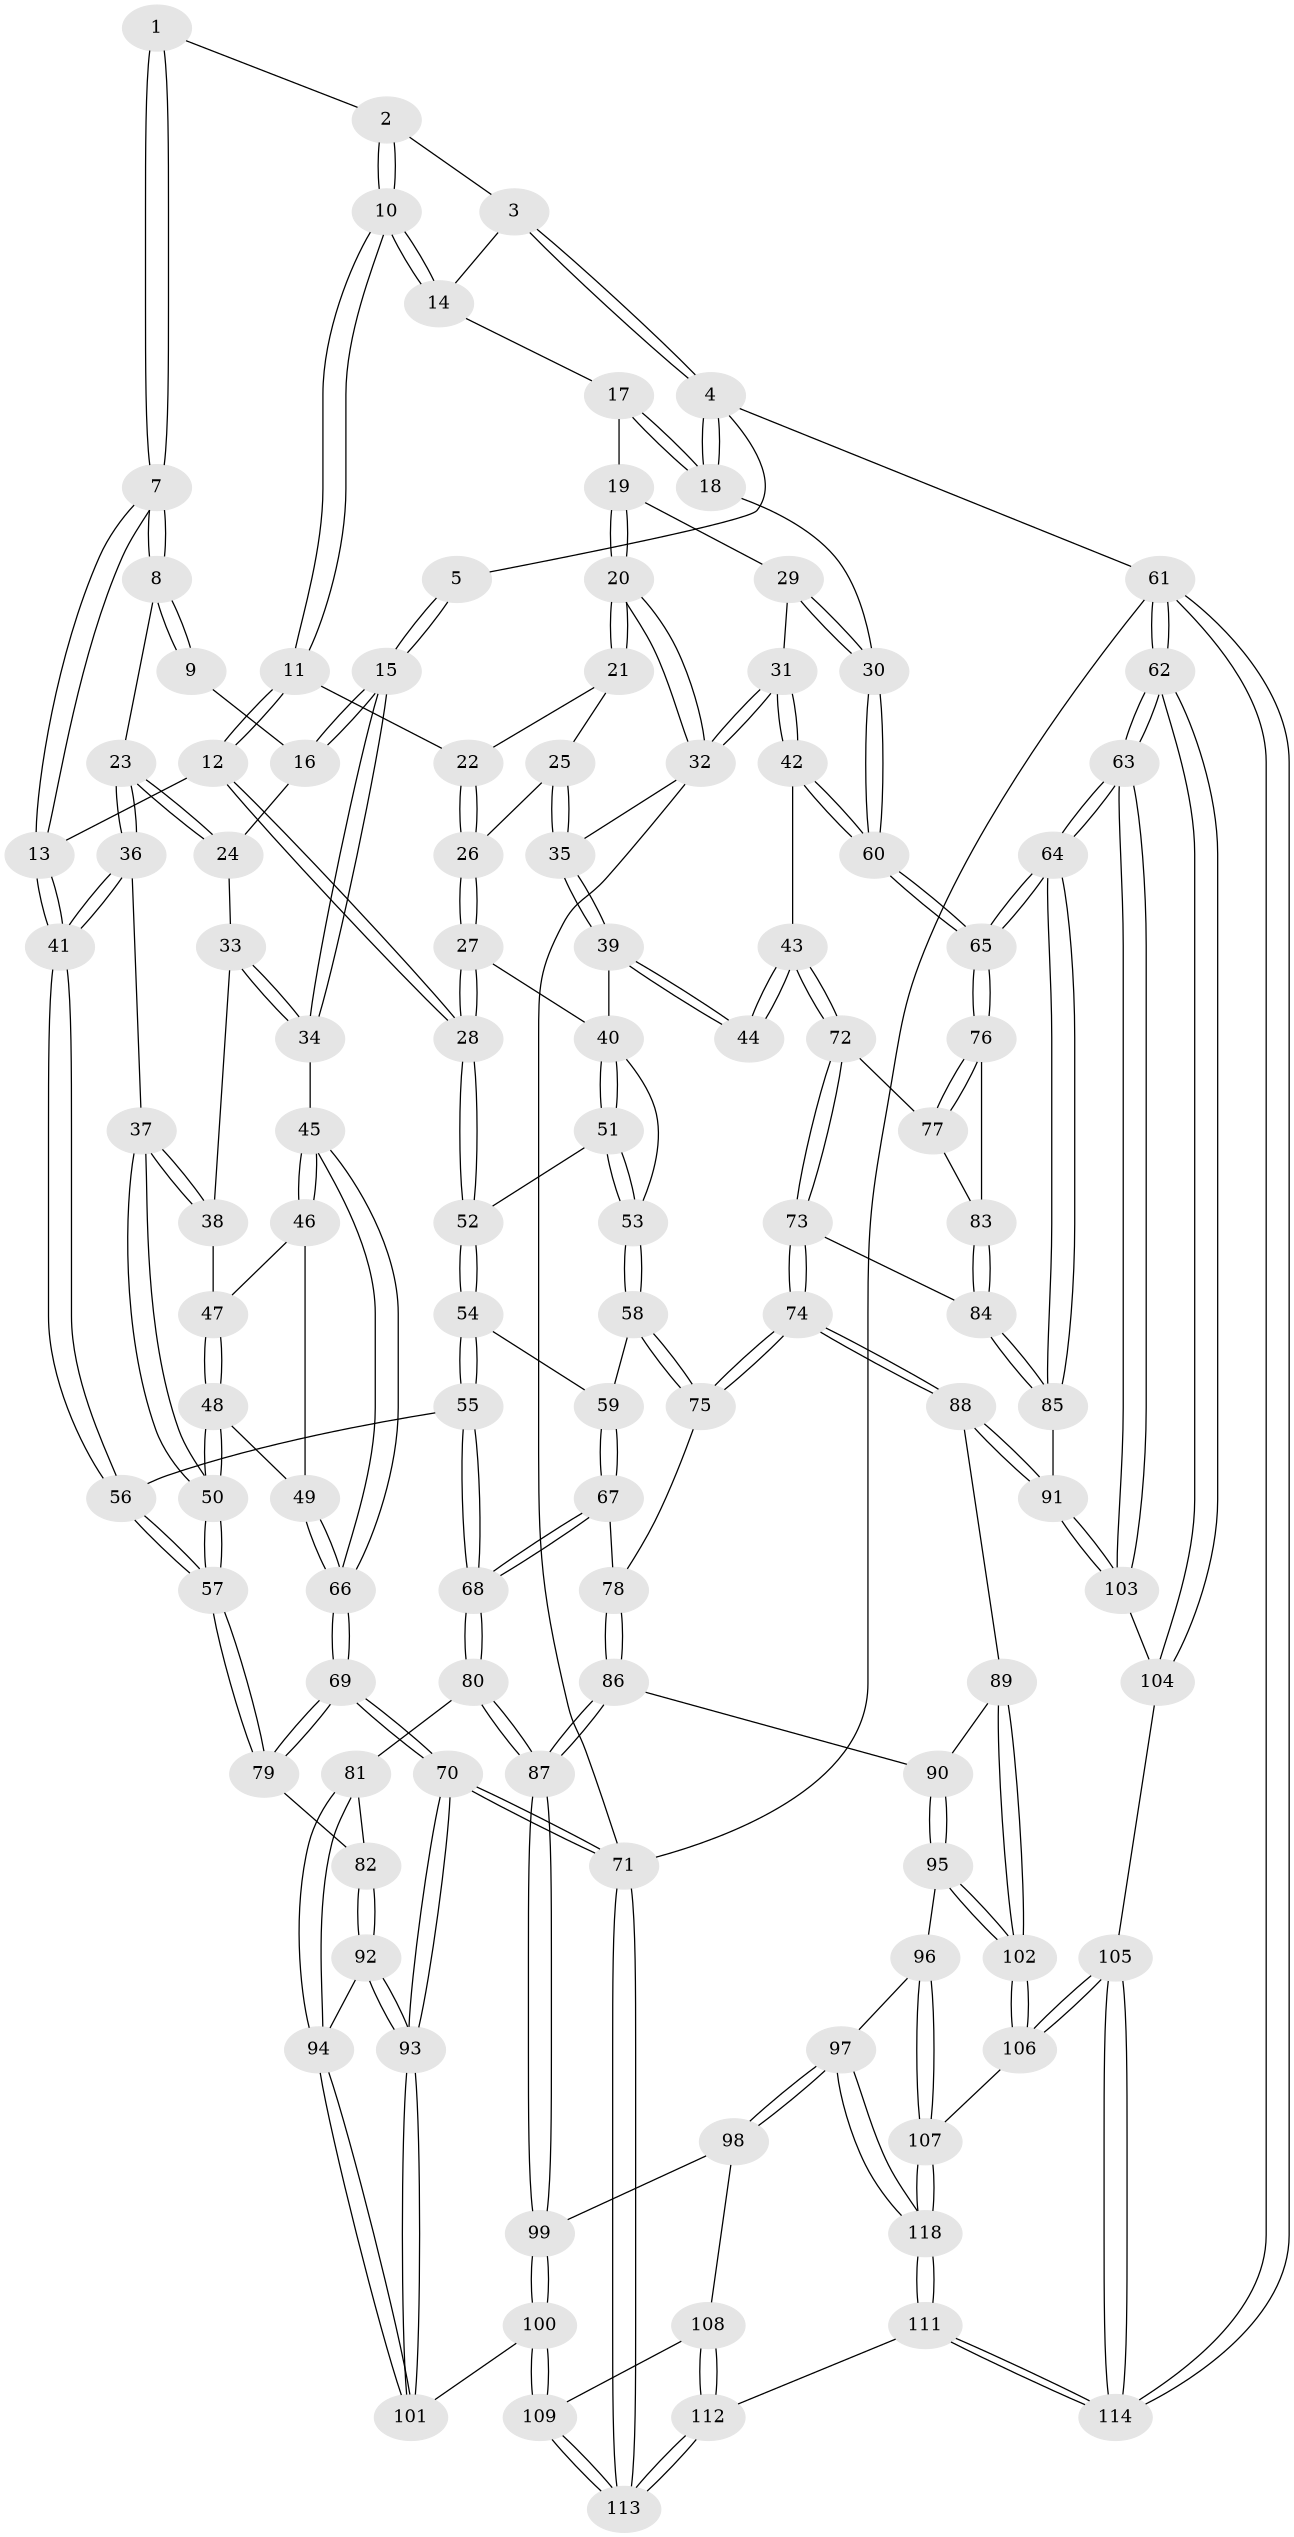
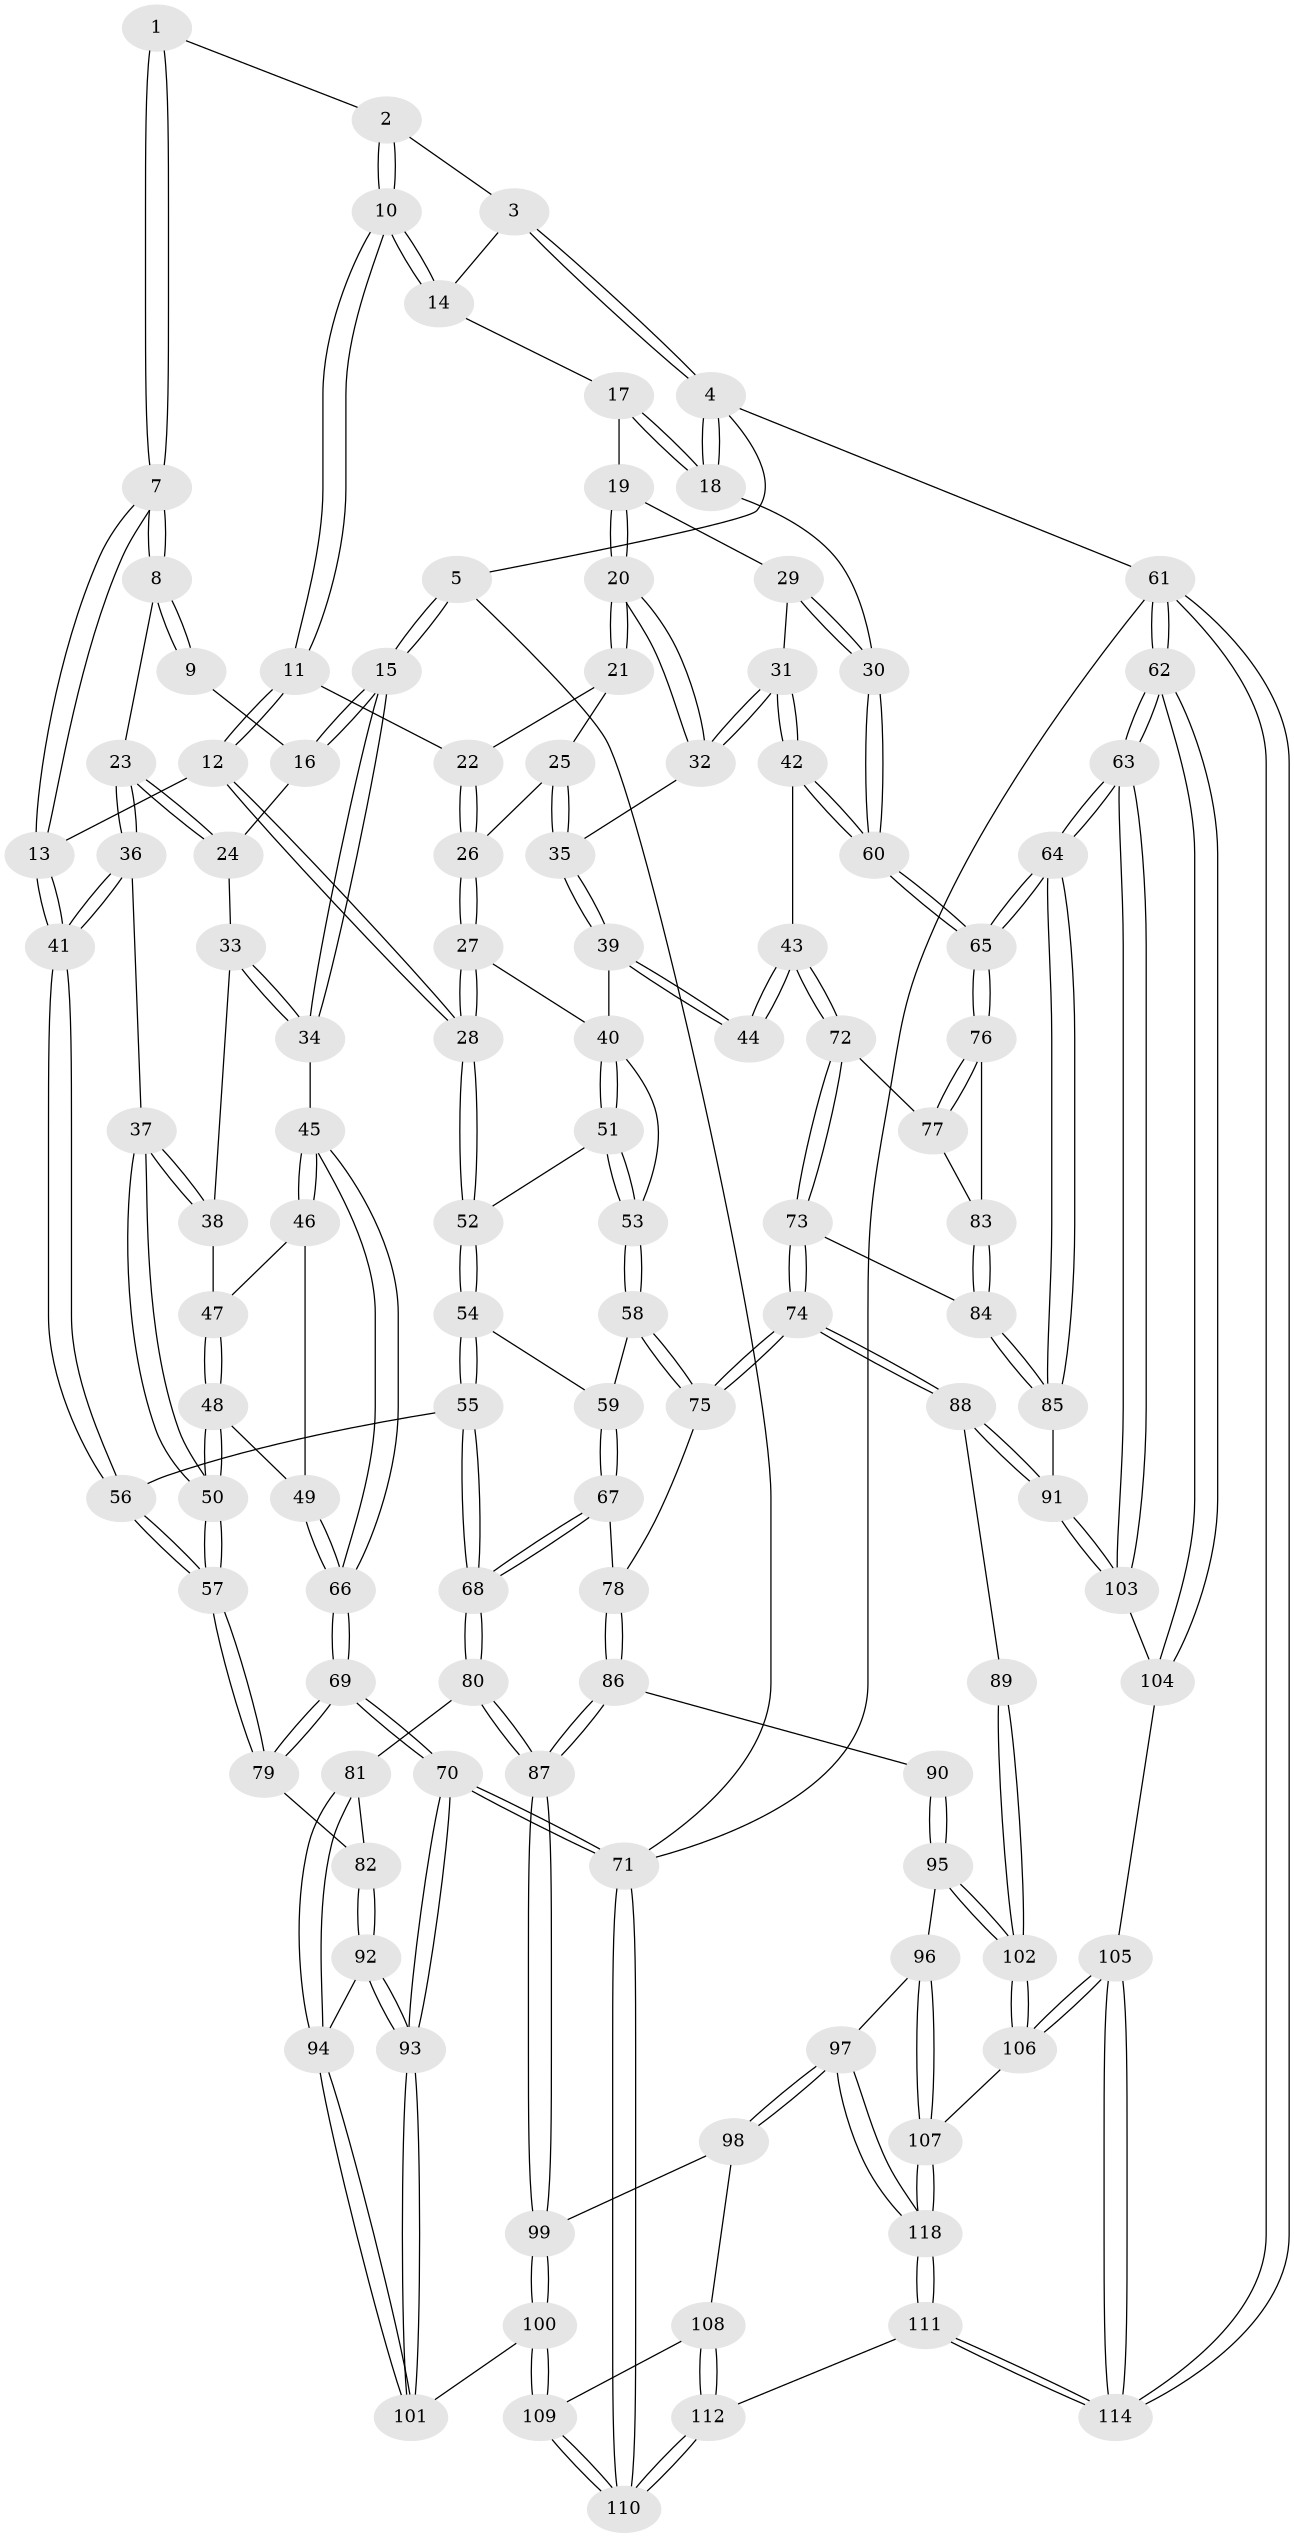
edge "32" -- "71": now "5" -- "71"
edge "89" -- "90": removed
node "113": label "113" -> "110"
